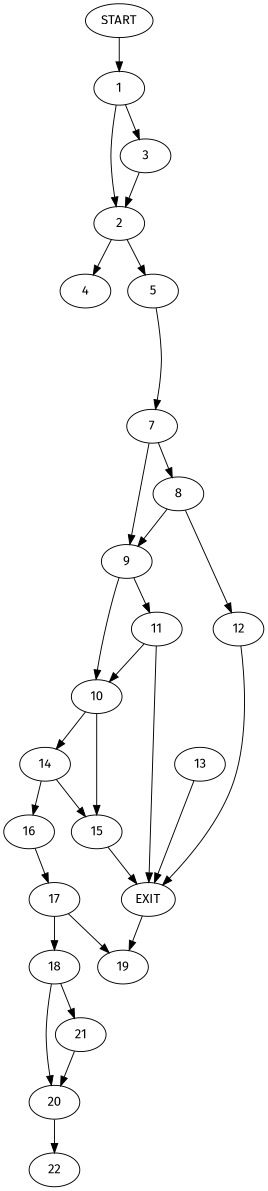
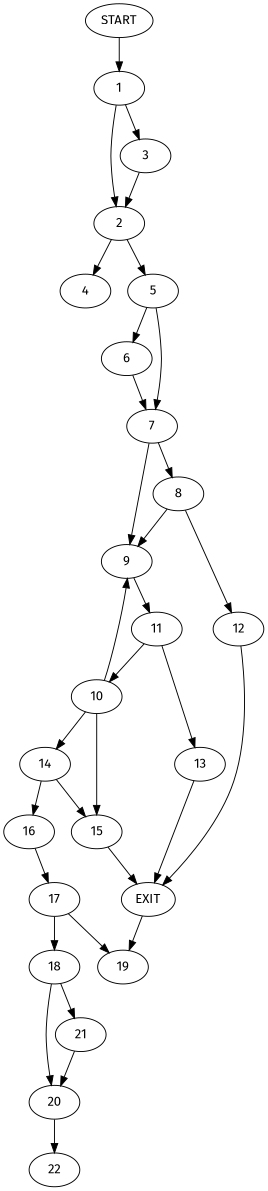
node "6": added
edge "9" -> "10": reversed
edge "11" -> "EXIT": now "11" -> "13"
